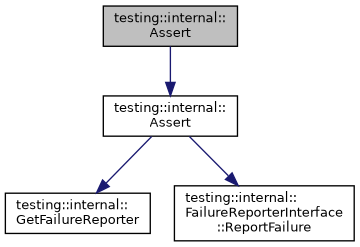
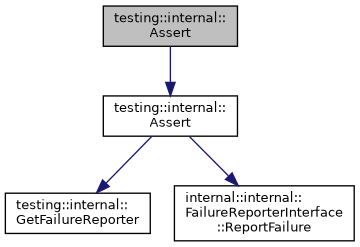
node "testing::internal:: FailureReporterInterface ::ReportFailure": label "testing::internal:: FailureReporterInterface ::ReportFailure" -> "internal::internal:: FailureReporterInterface ::ReportFailure"
